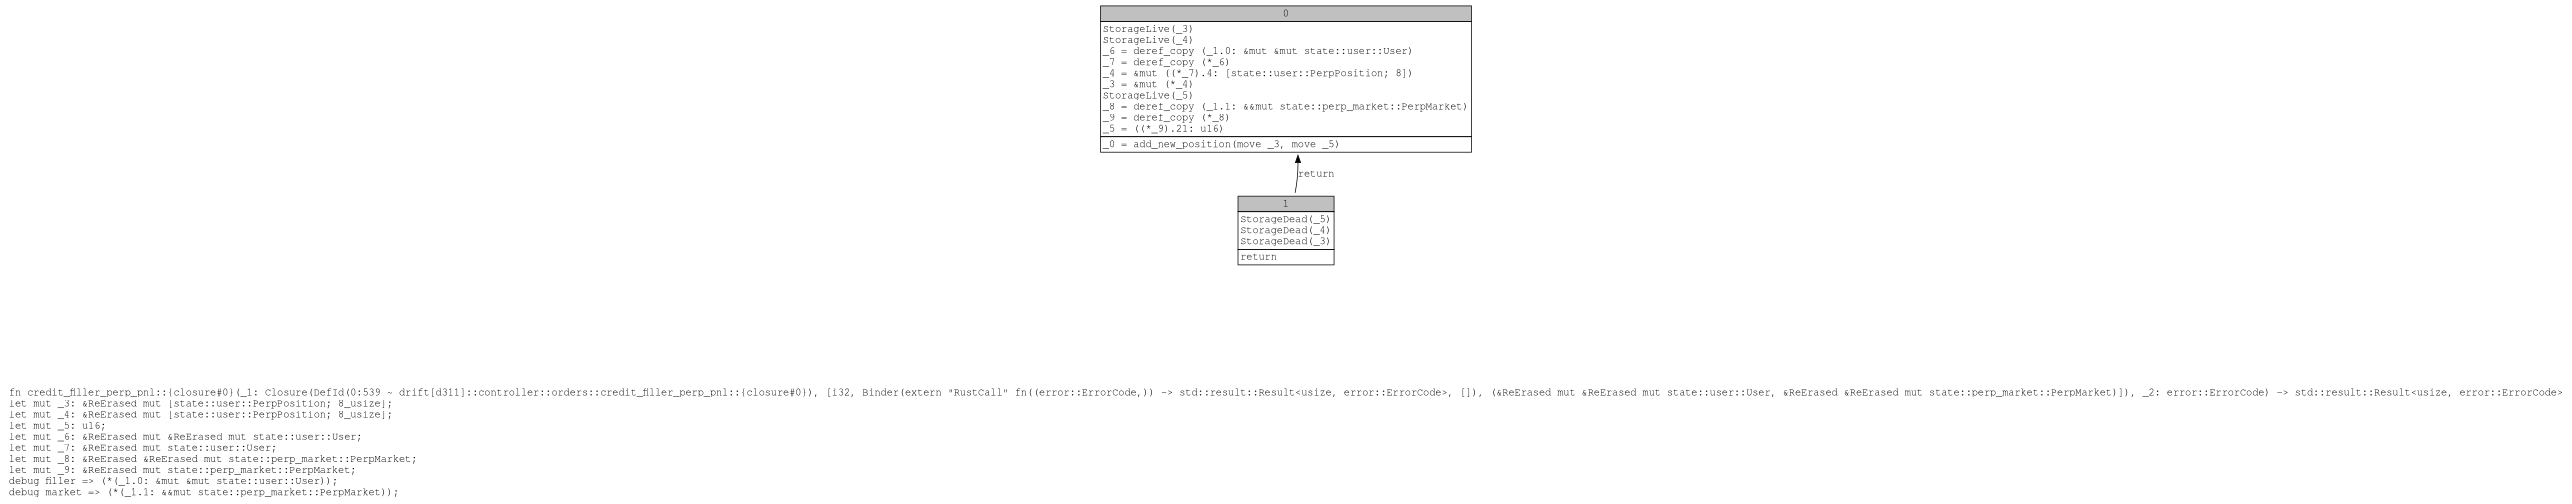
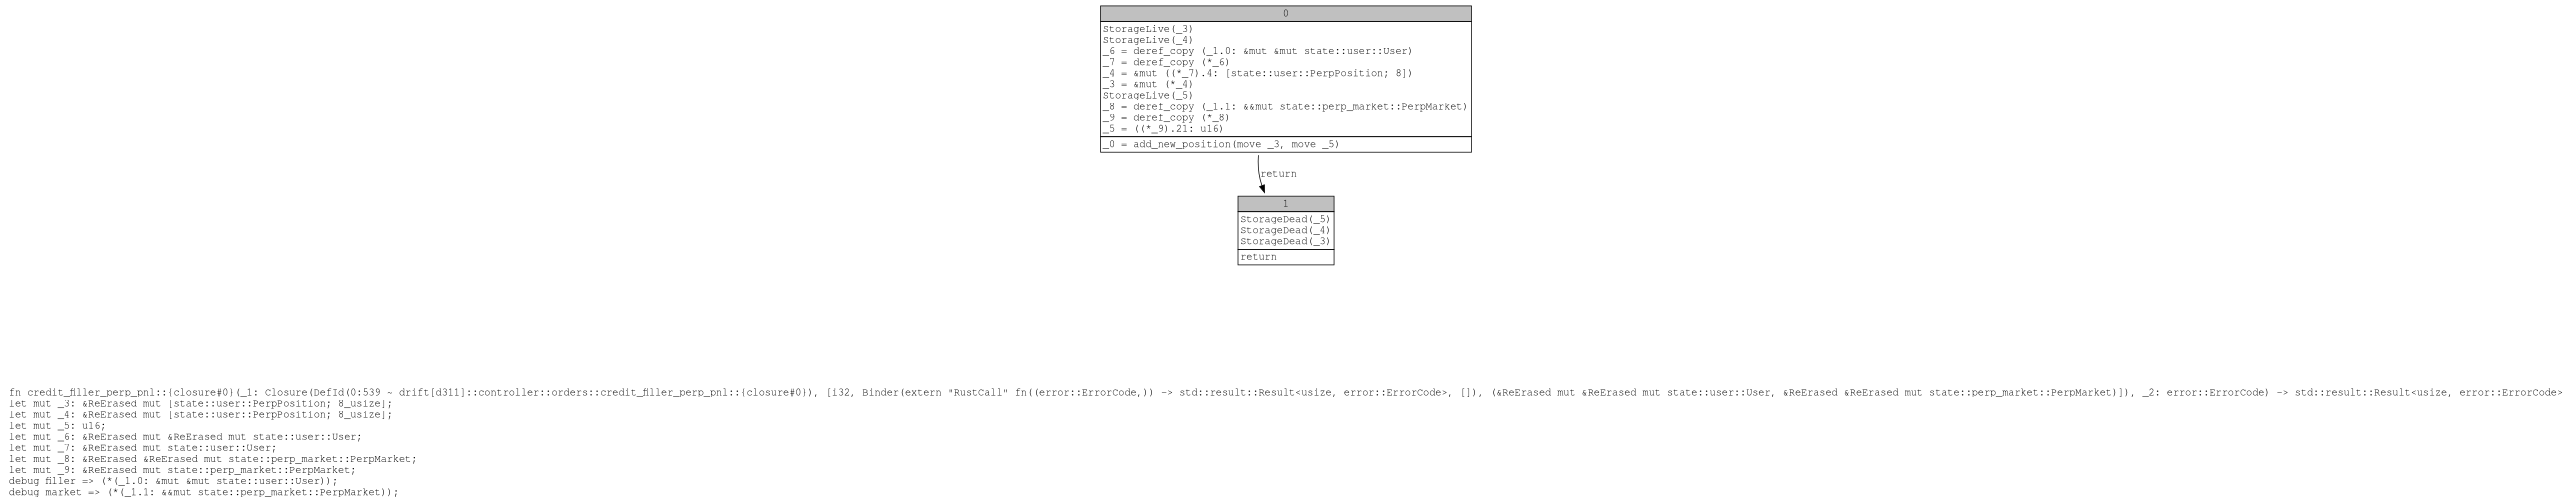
edge "1" -> "0": reversed
